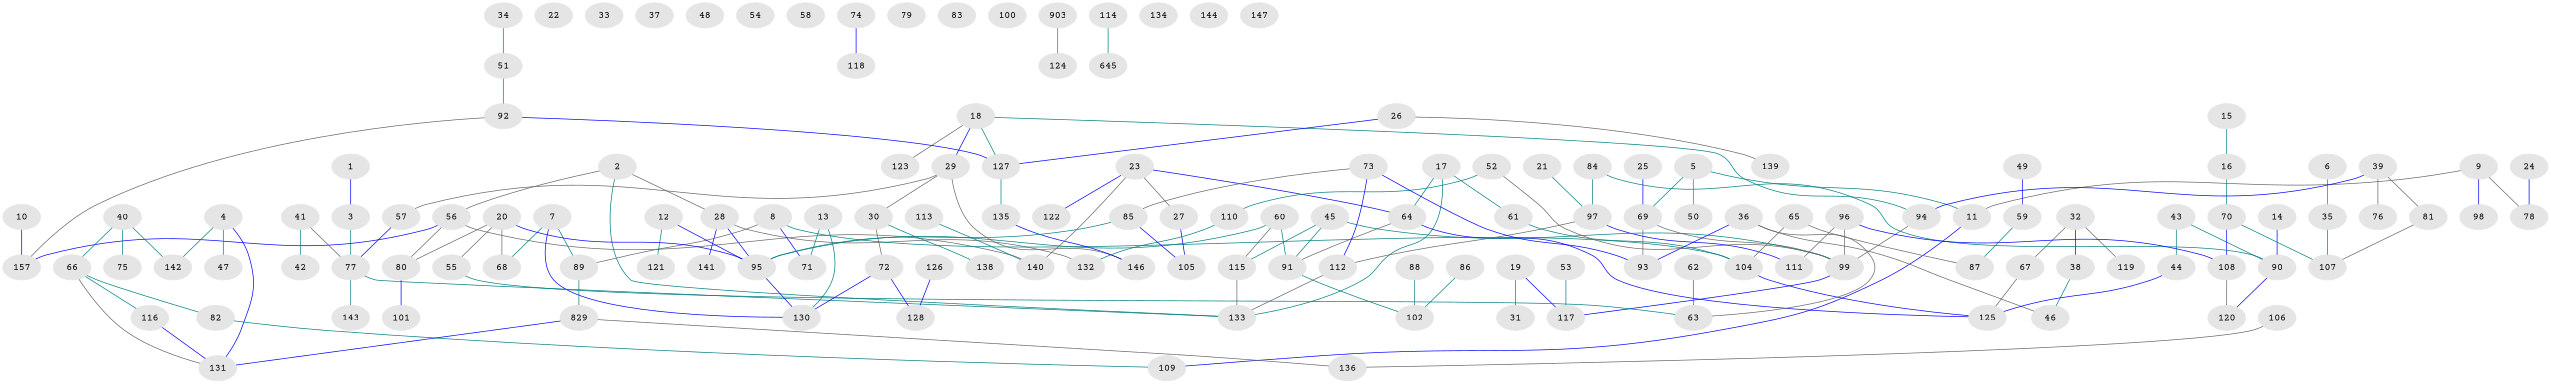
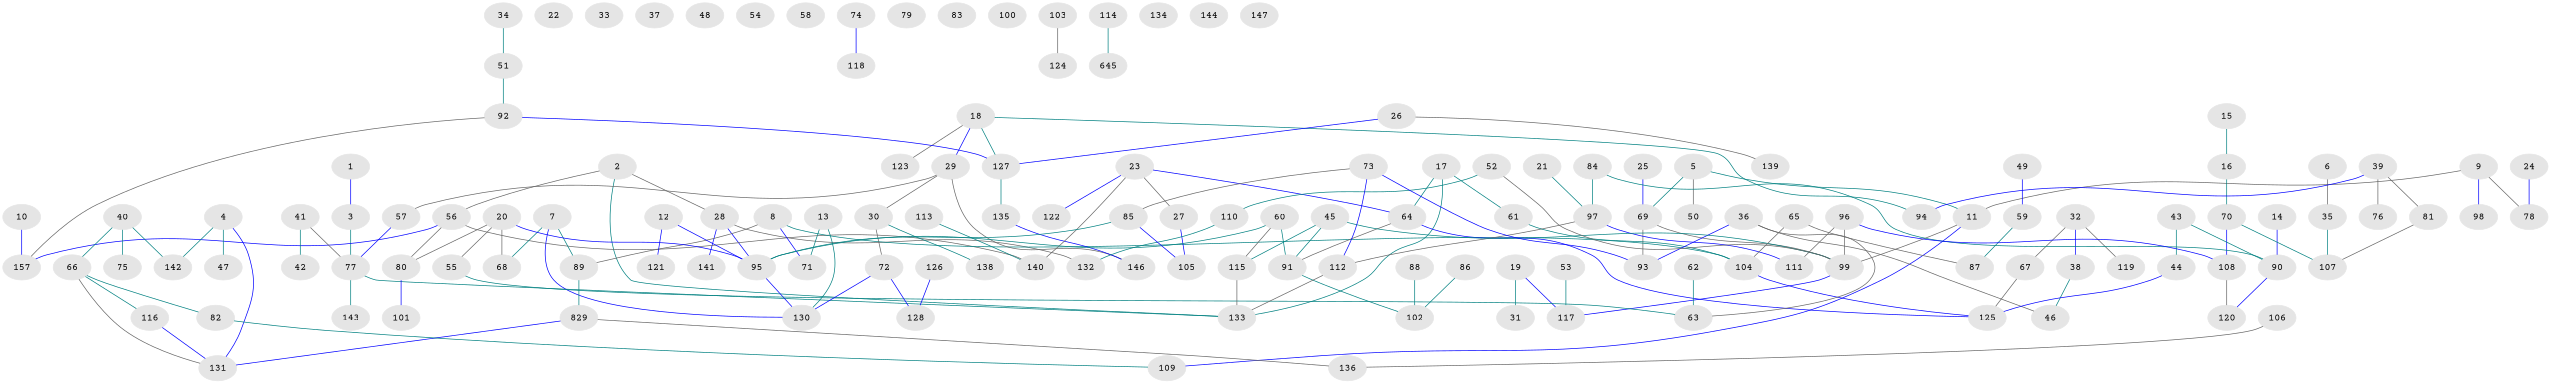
node "903": label "903" -> "103"
edge "12" -- "121": color teal -> blue
edge "94" -- "99": now "11" -- "99"
